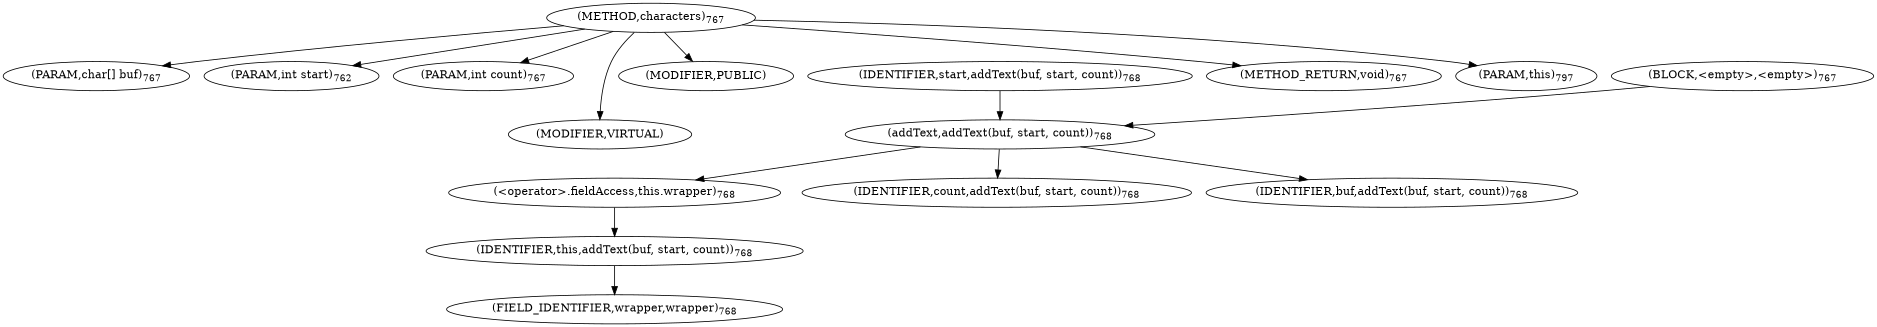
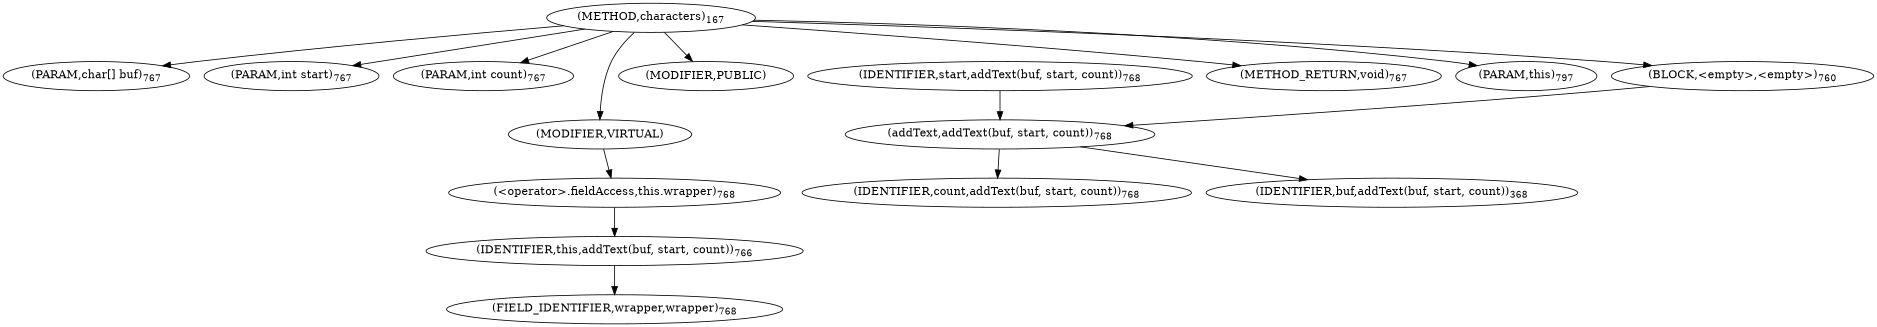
node "(METHOD,characters)": text "767" -> "167"
edge "(METHOD,characters)" -> "(BLOCK,<empty>,<empty>)": added
node "(PARAM,int start)": text "762" -> "767"
node "(BLOCK,<empty>,<empty>)": text "767" -> "760"
edge "(addText,addText(buf, start, count))" -> "(<operator>.fieldAccess,this.wrapper)": now "(MODIFIER,VIRTUAL)" -> "(<operator>.fieldAccess,this.wrapper)"
node "(IDENTIFIER,buf,addText(buf, start, count))": text "768" -> "368"
node "(IDENTIFIER,this,addText(buf, start, count))": text "768" -> "766"
